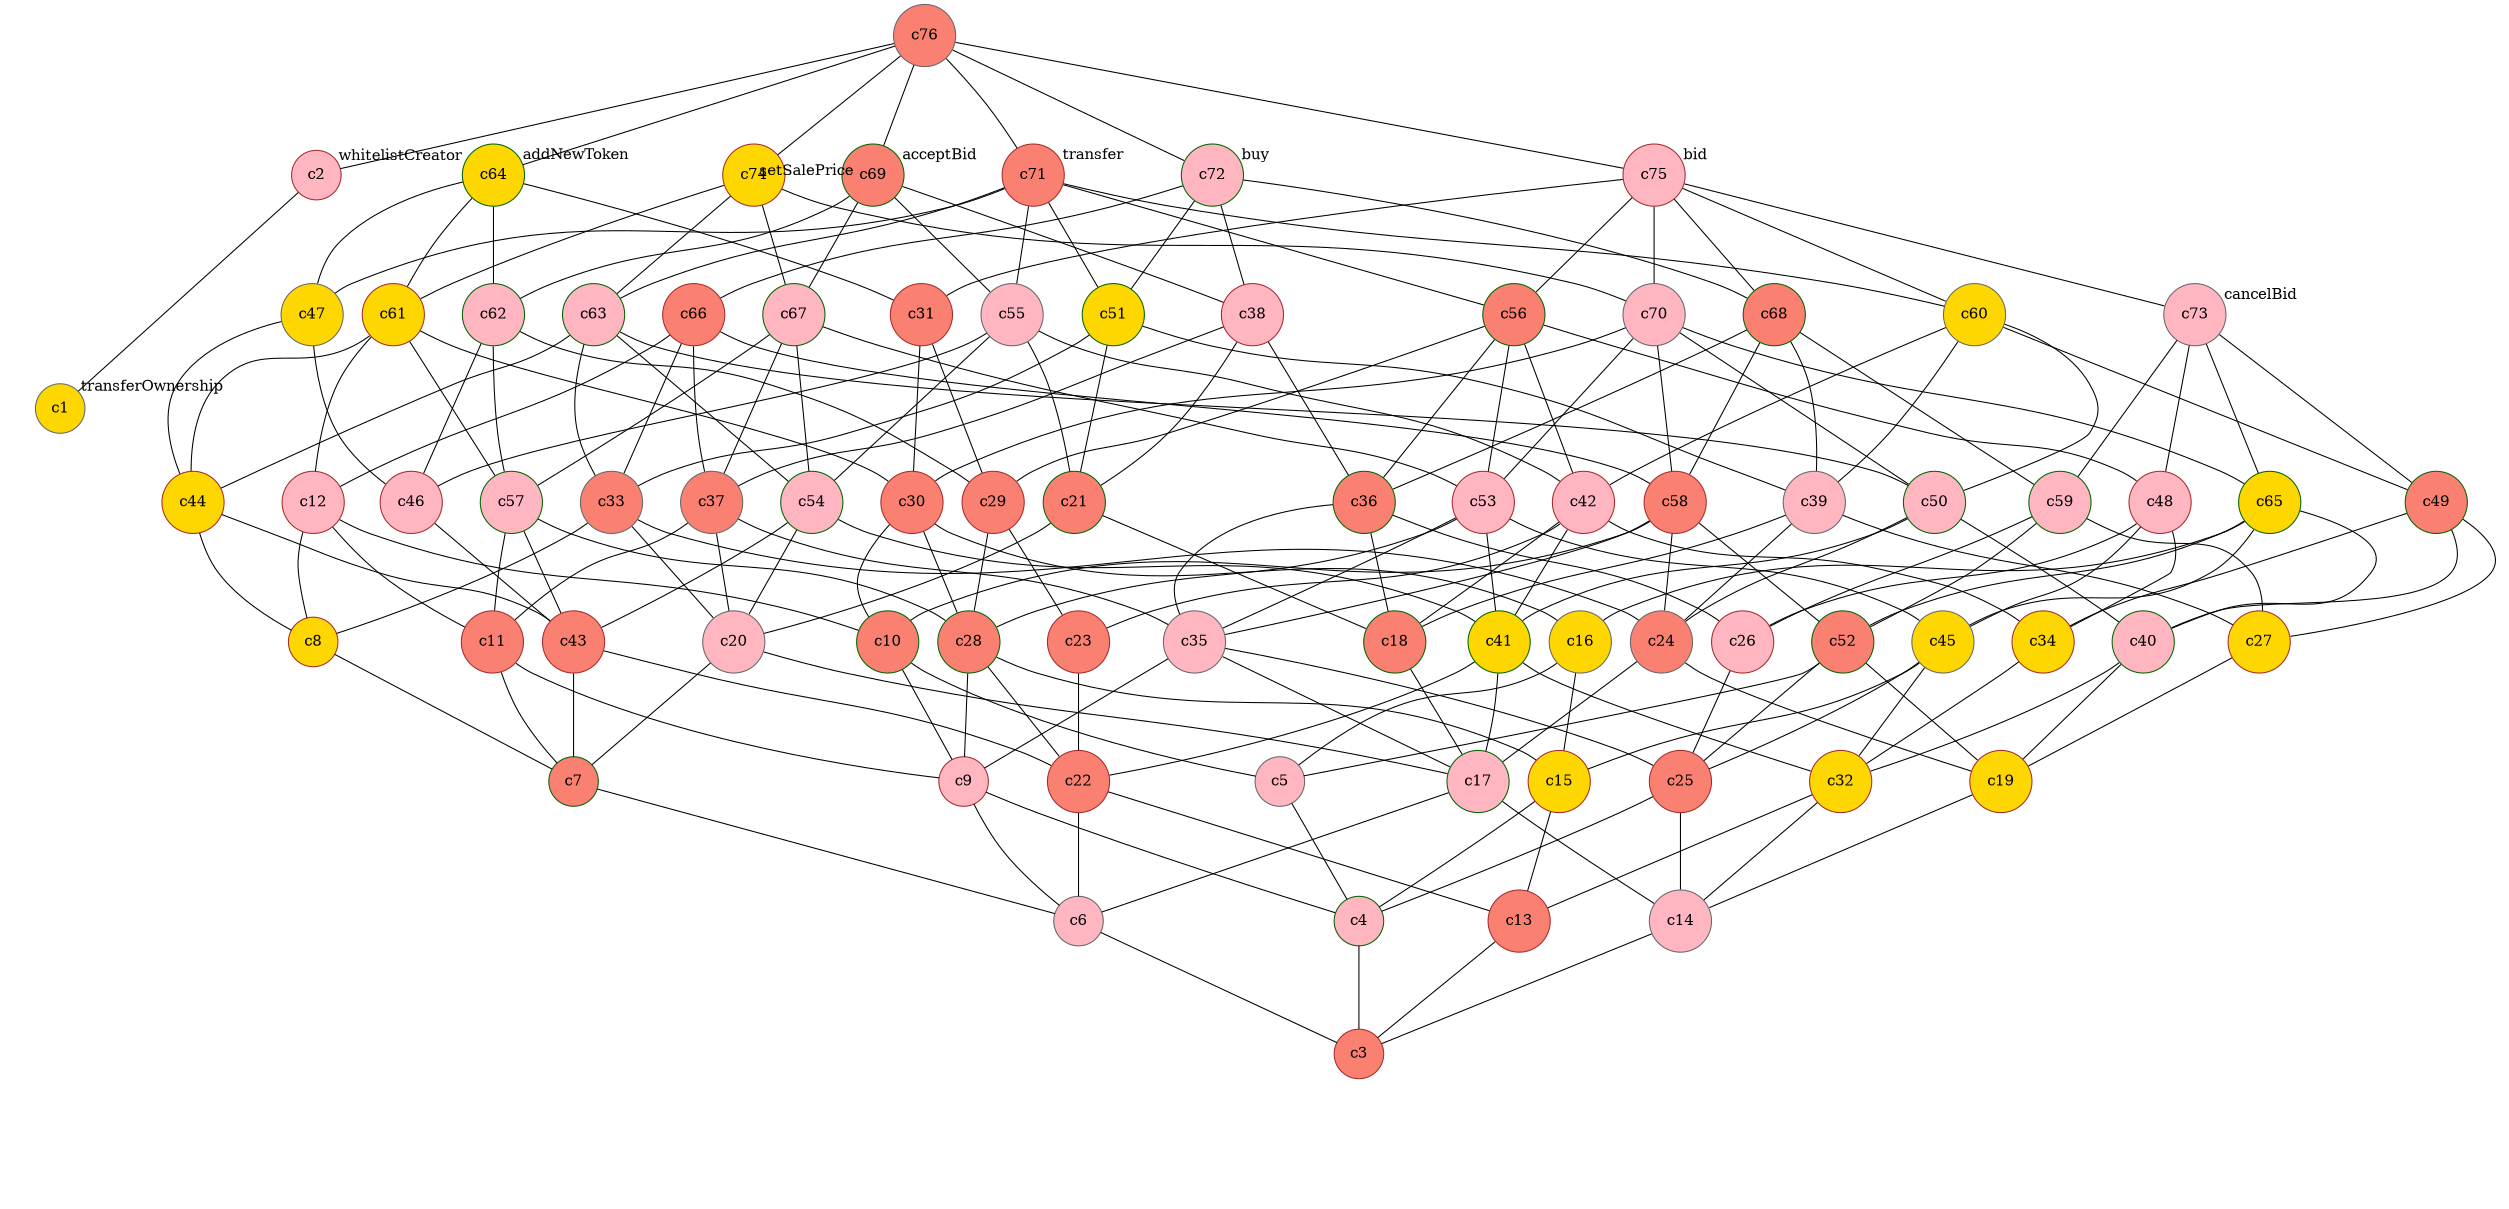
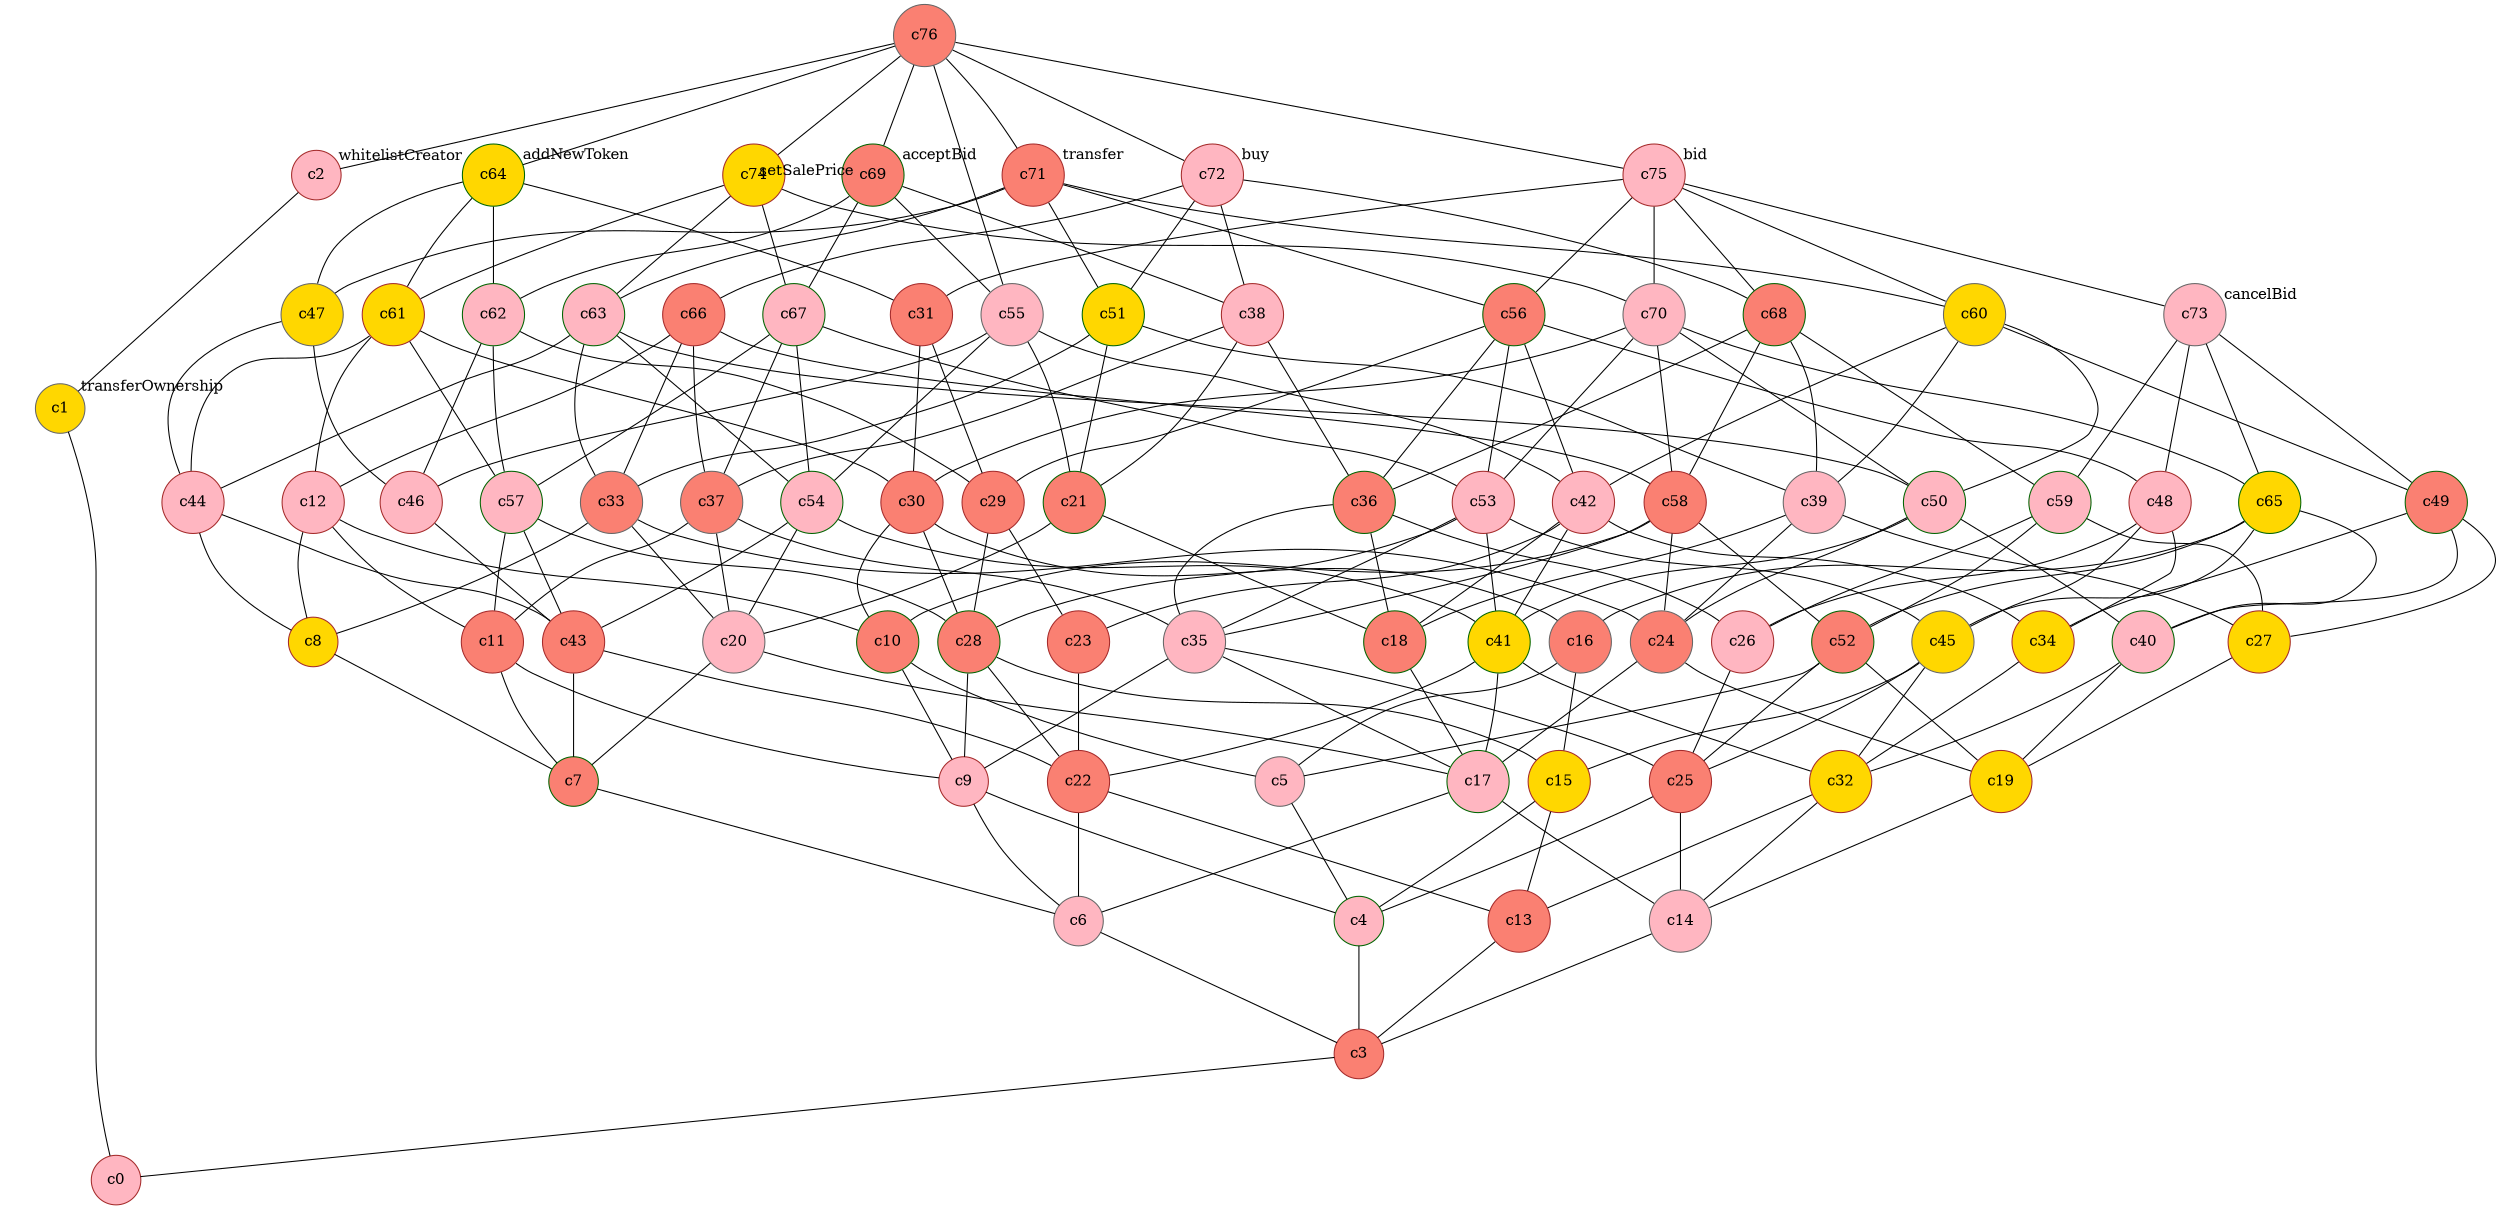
node "c72": color darkgreen -> brown
edge "c71" -- "c55": now "c76" -- "c55"
node "c44": fillcolor gold -> lightpink
node "c16": fillcolor gold -> salmon
node "c0": added
